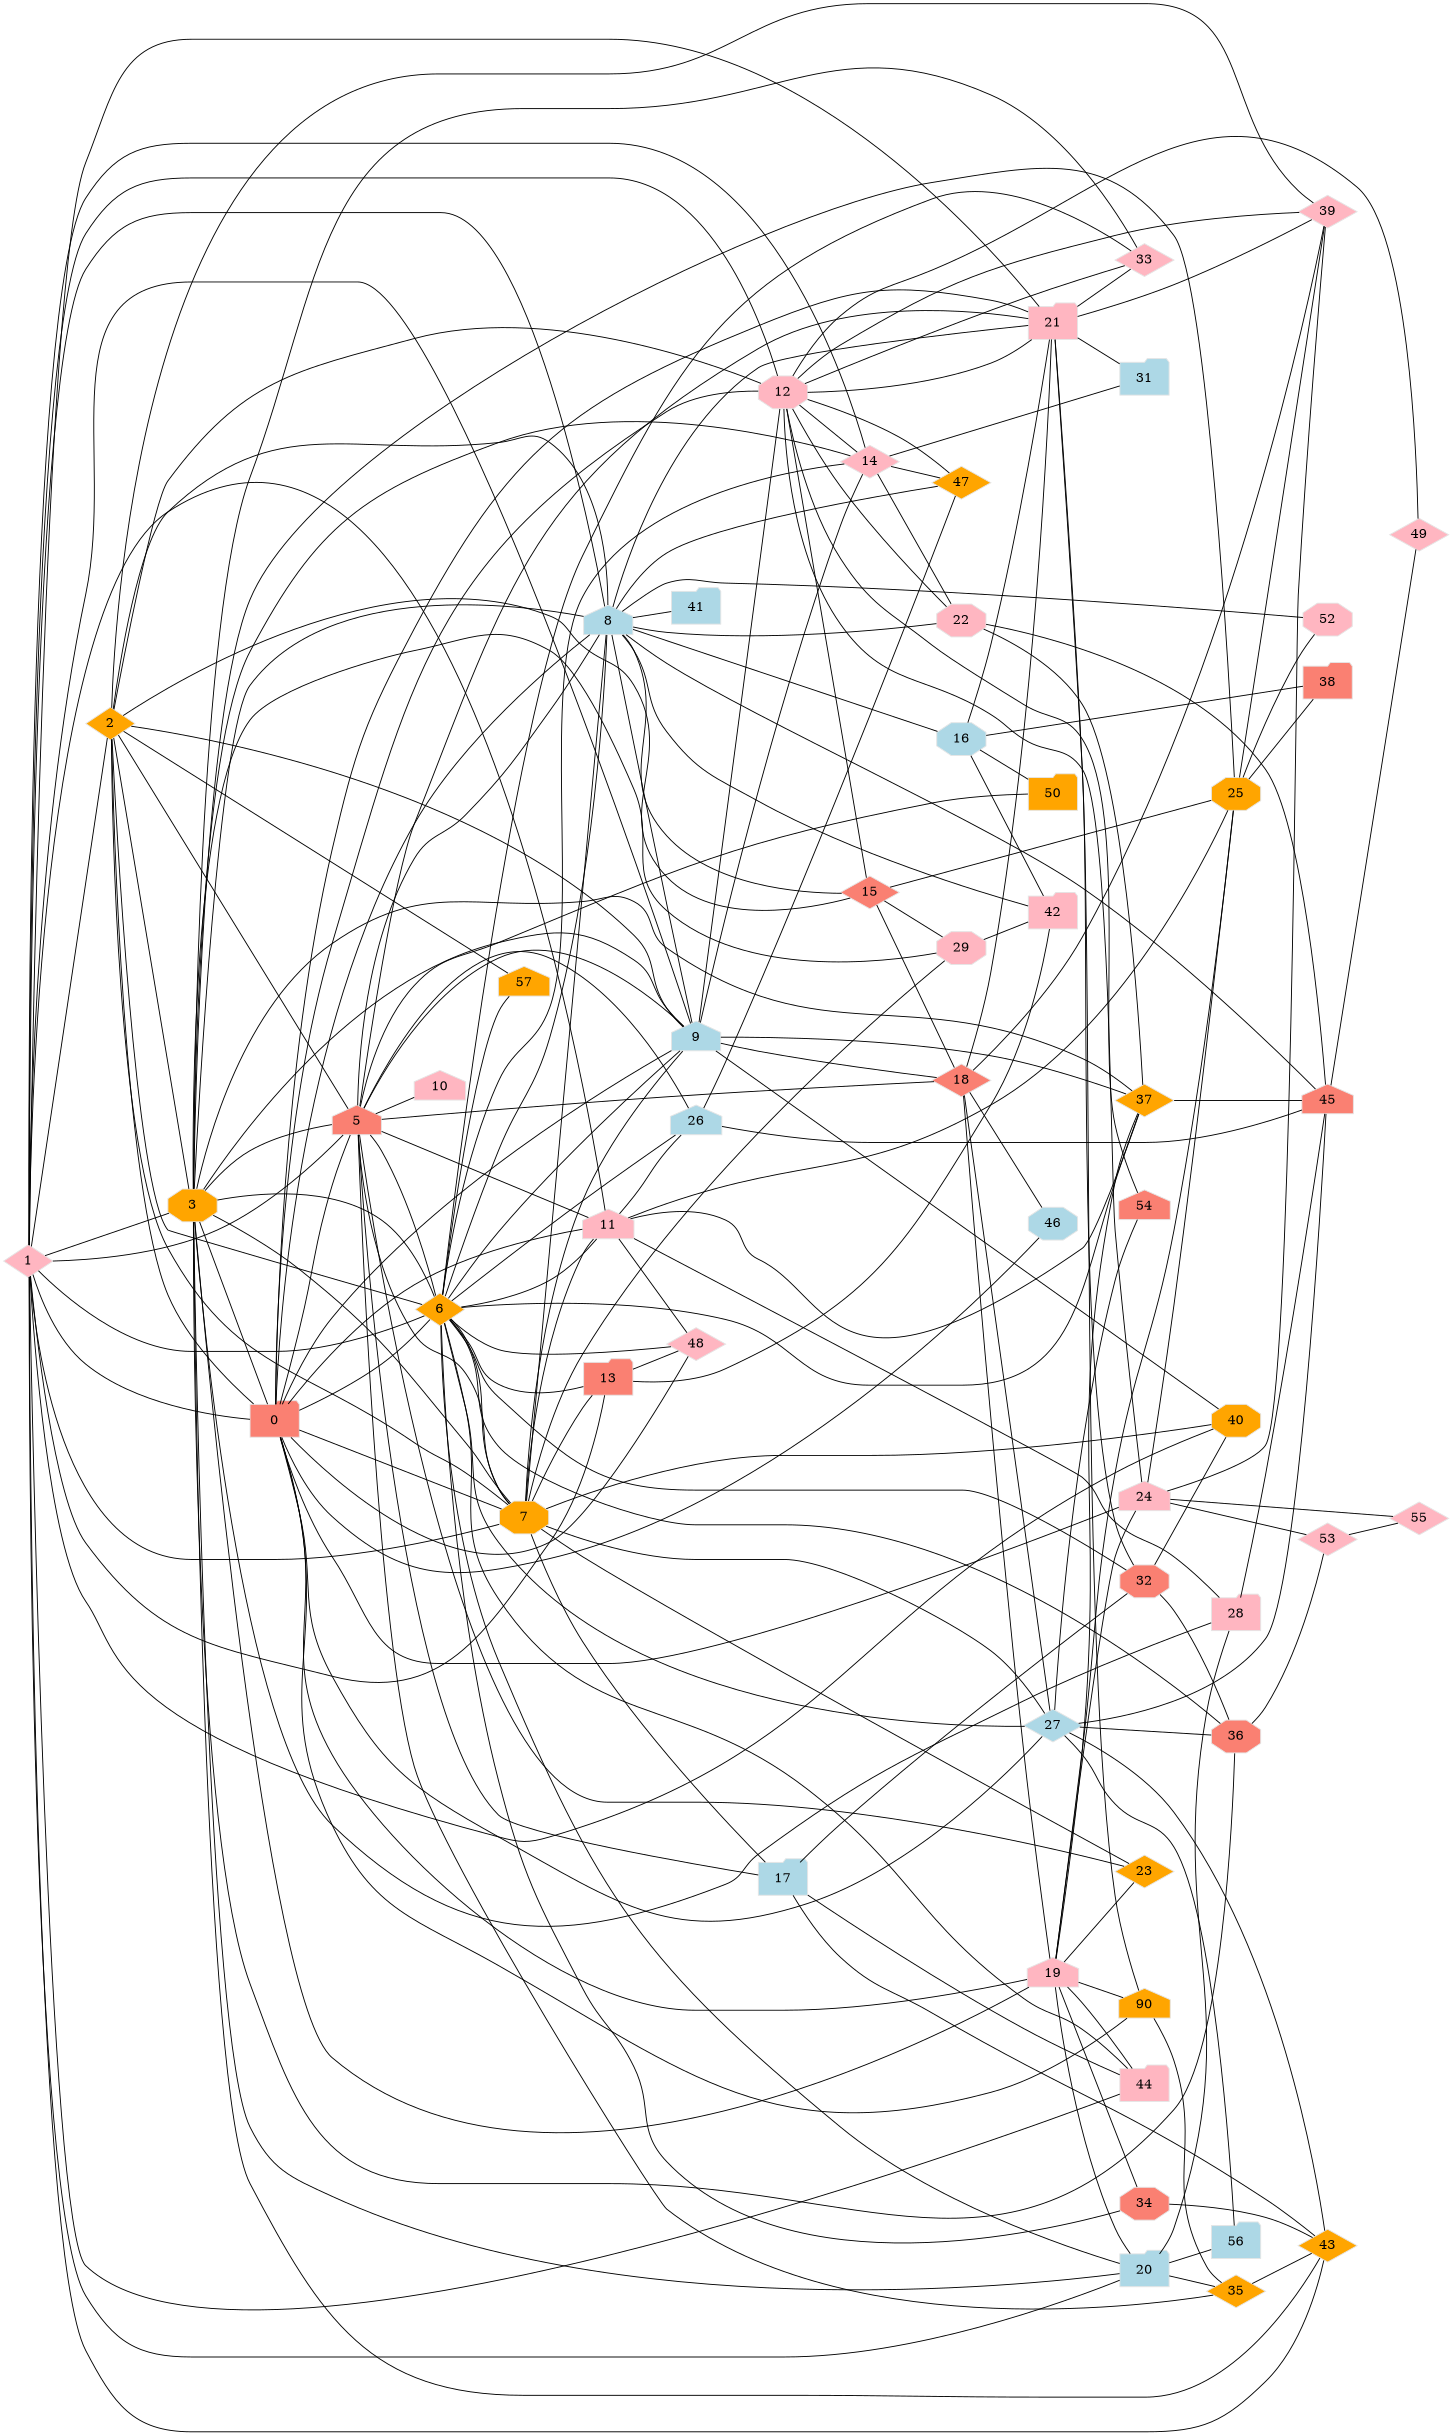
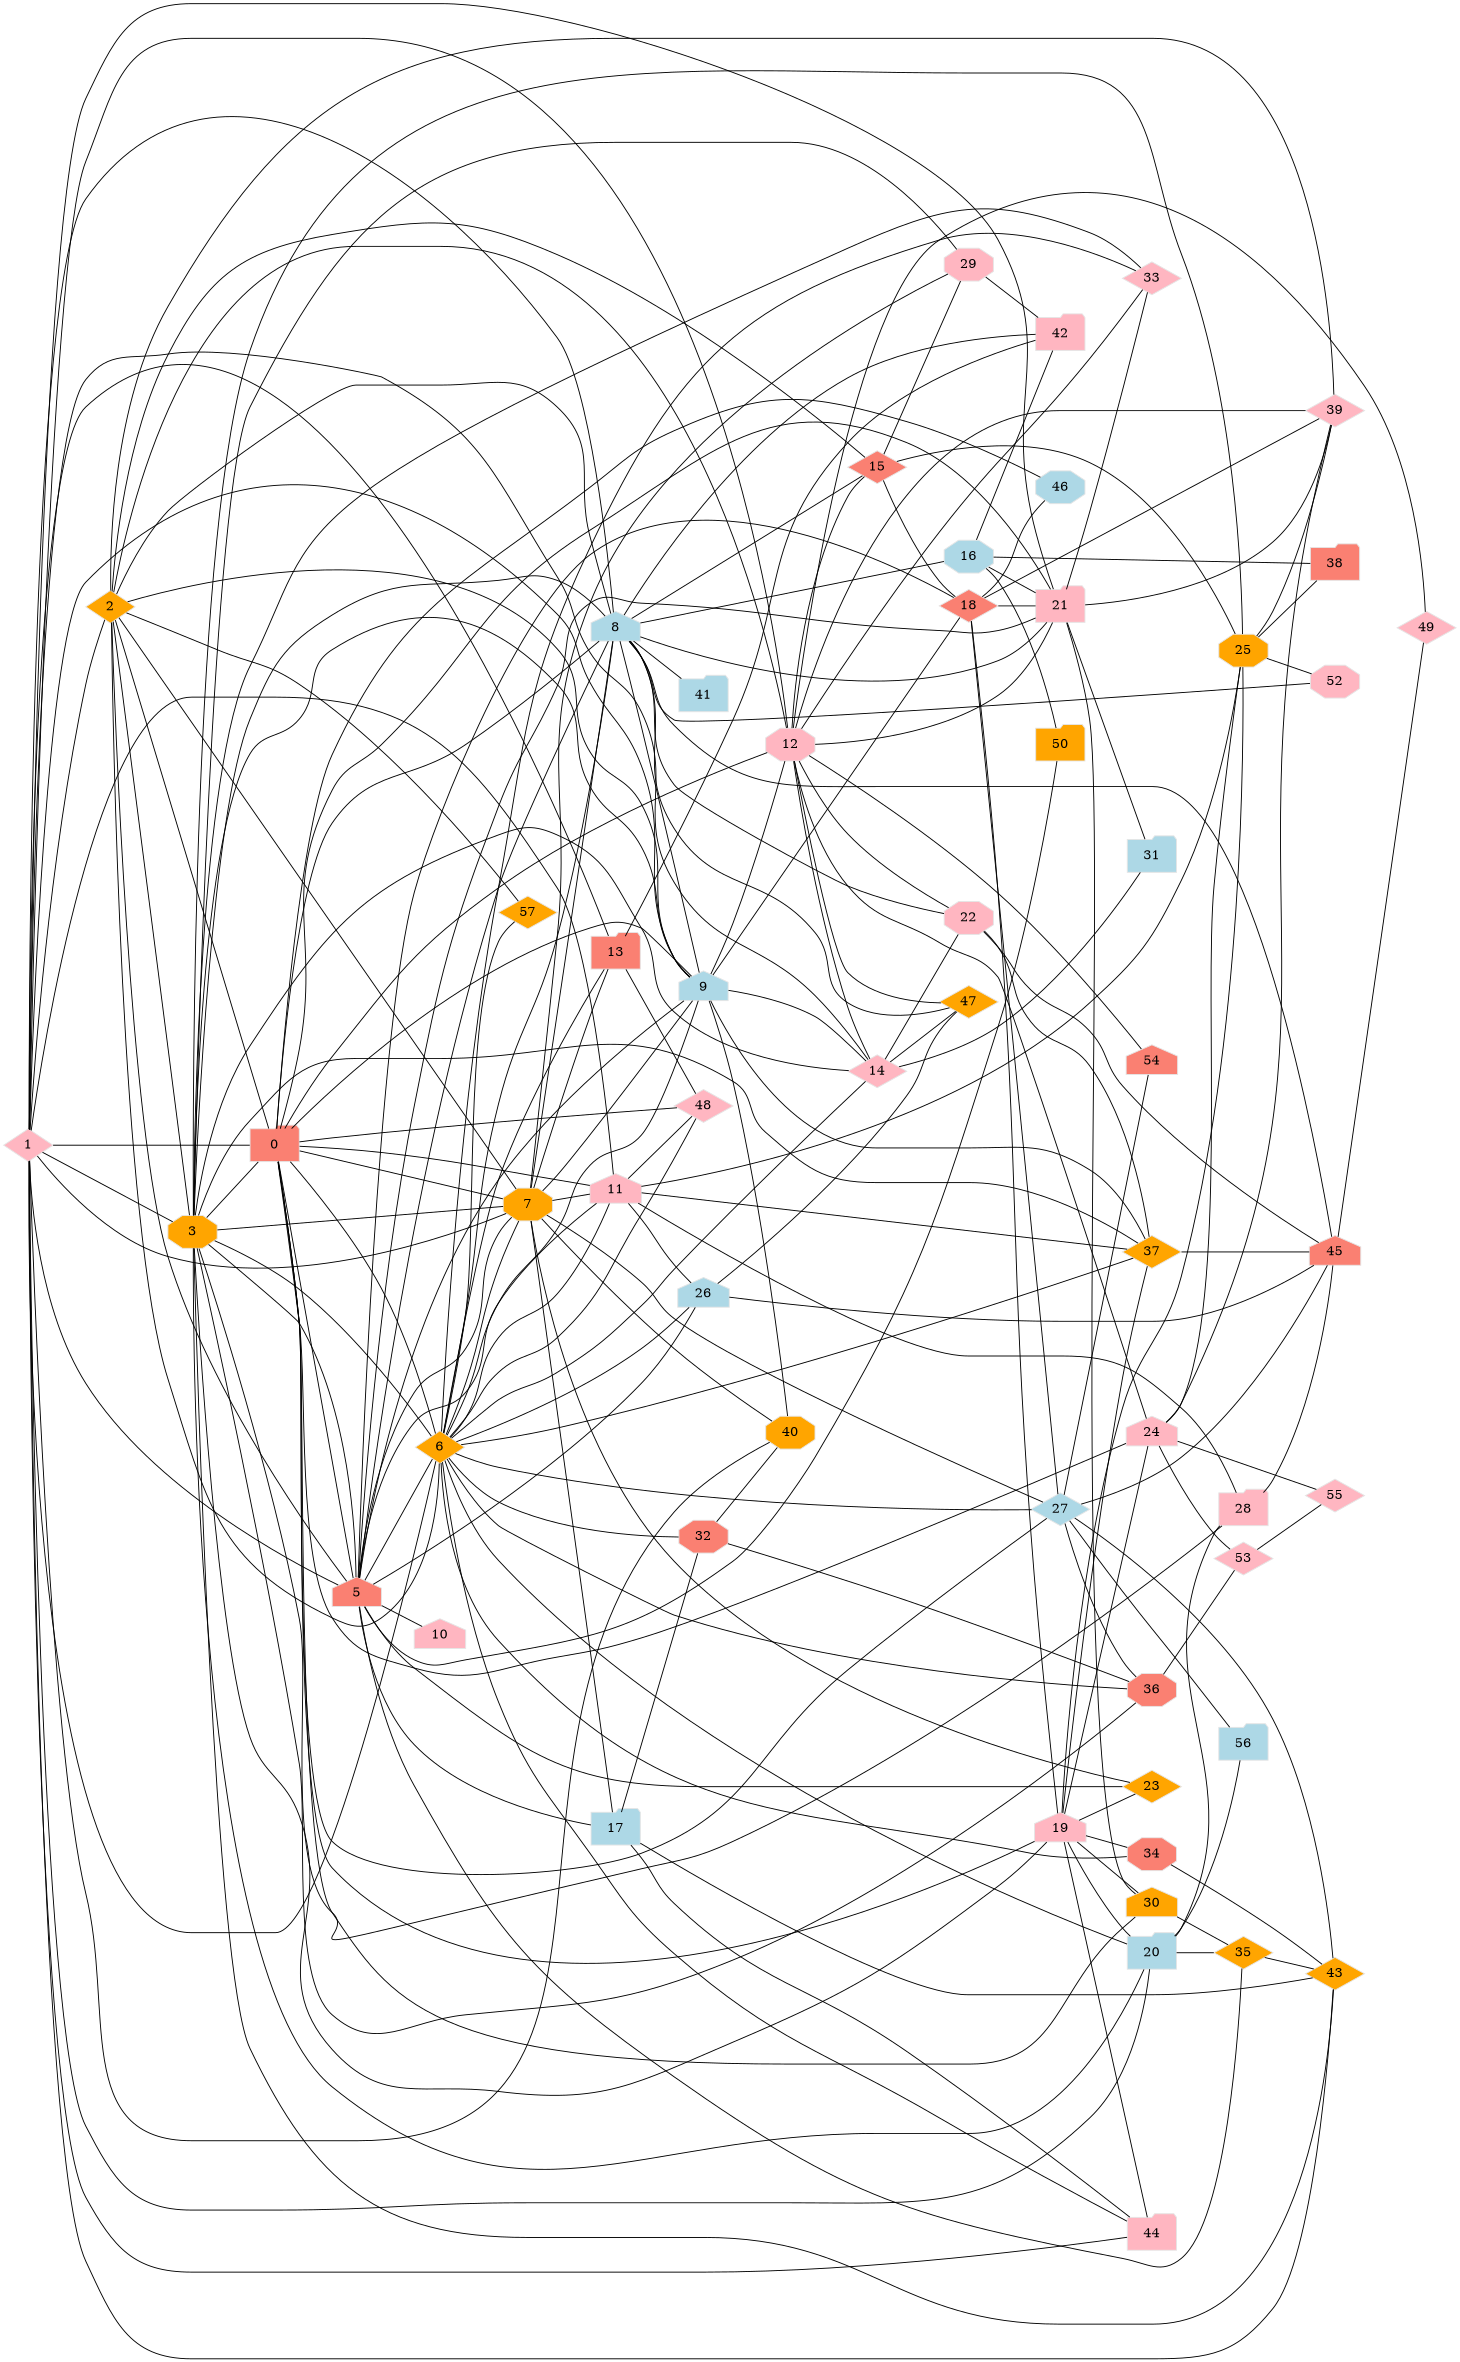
edge "21" -- "32": removed
node "57": shape house -> diamond
node "90": label "90" -> "30"
